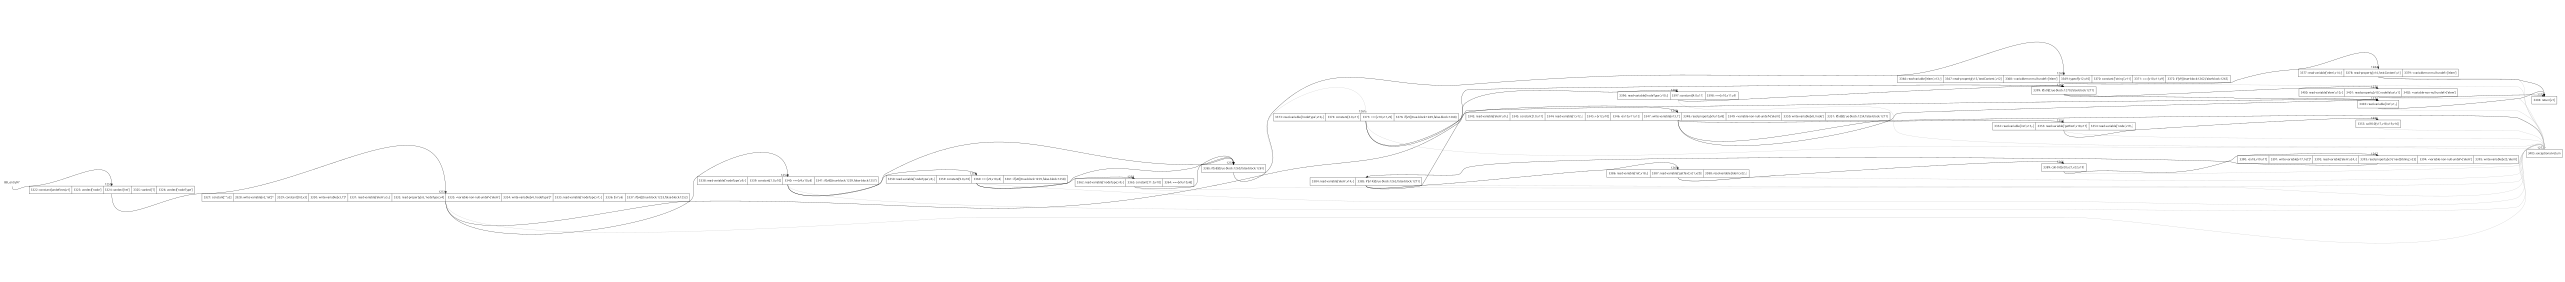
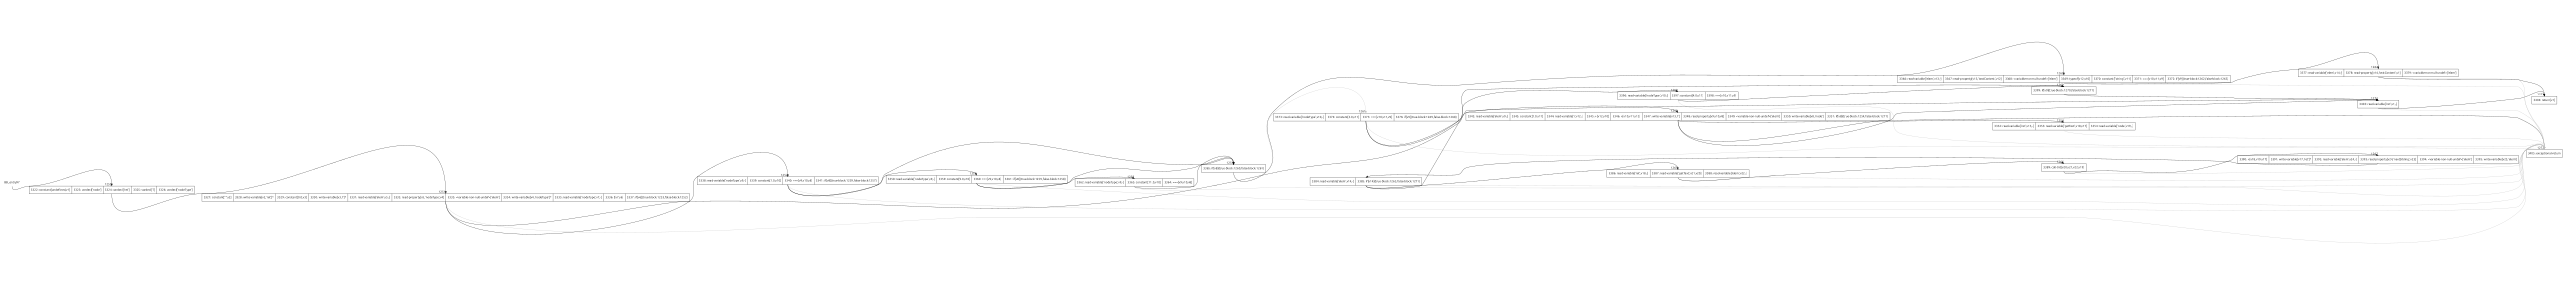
node "3400: read-variable['elem',v10,-]": removed
node "3355: call-0:0[v17,v18,v19,v16]": removed
